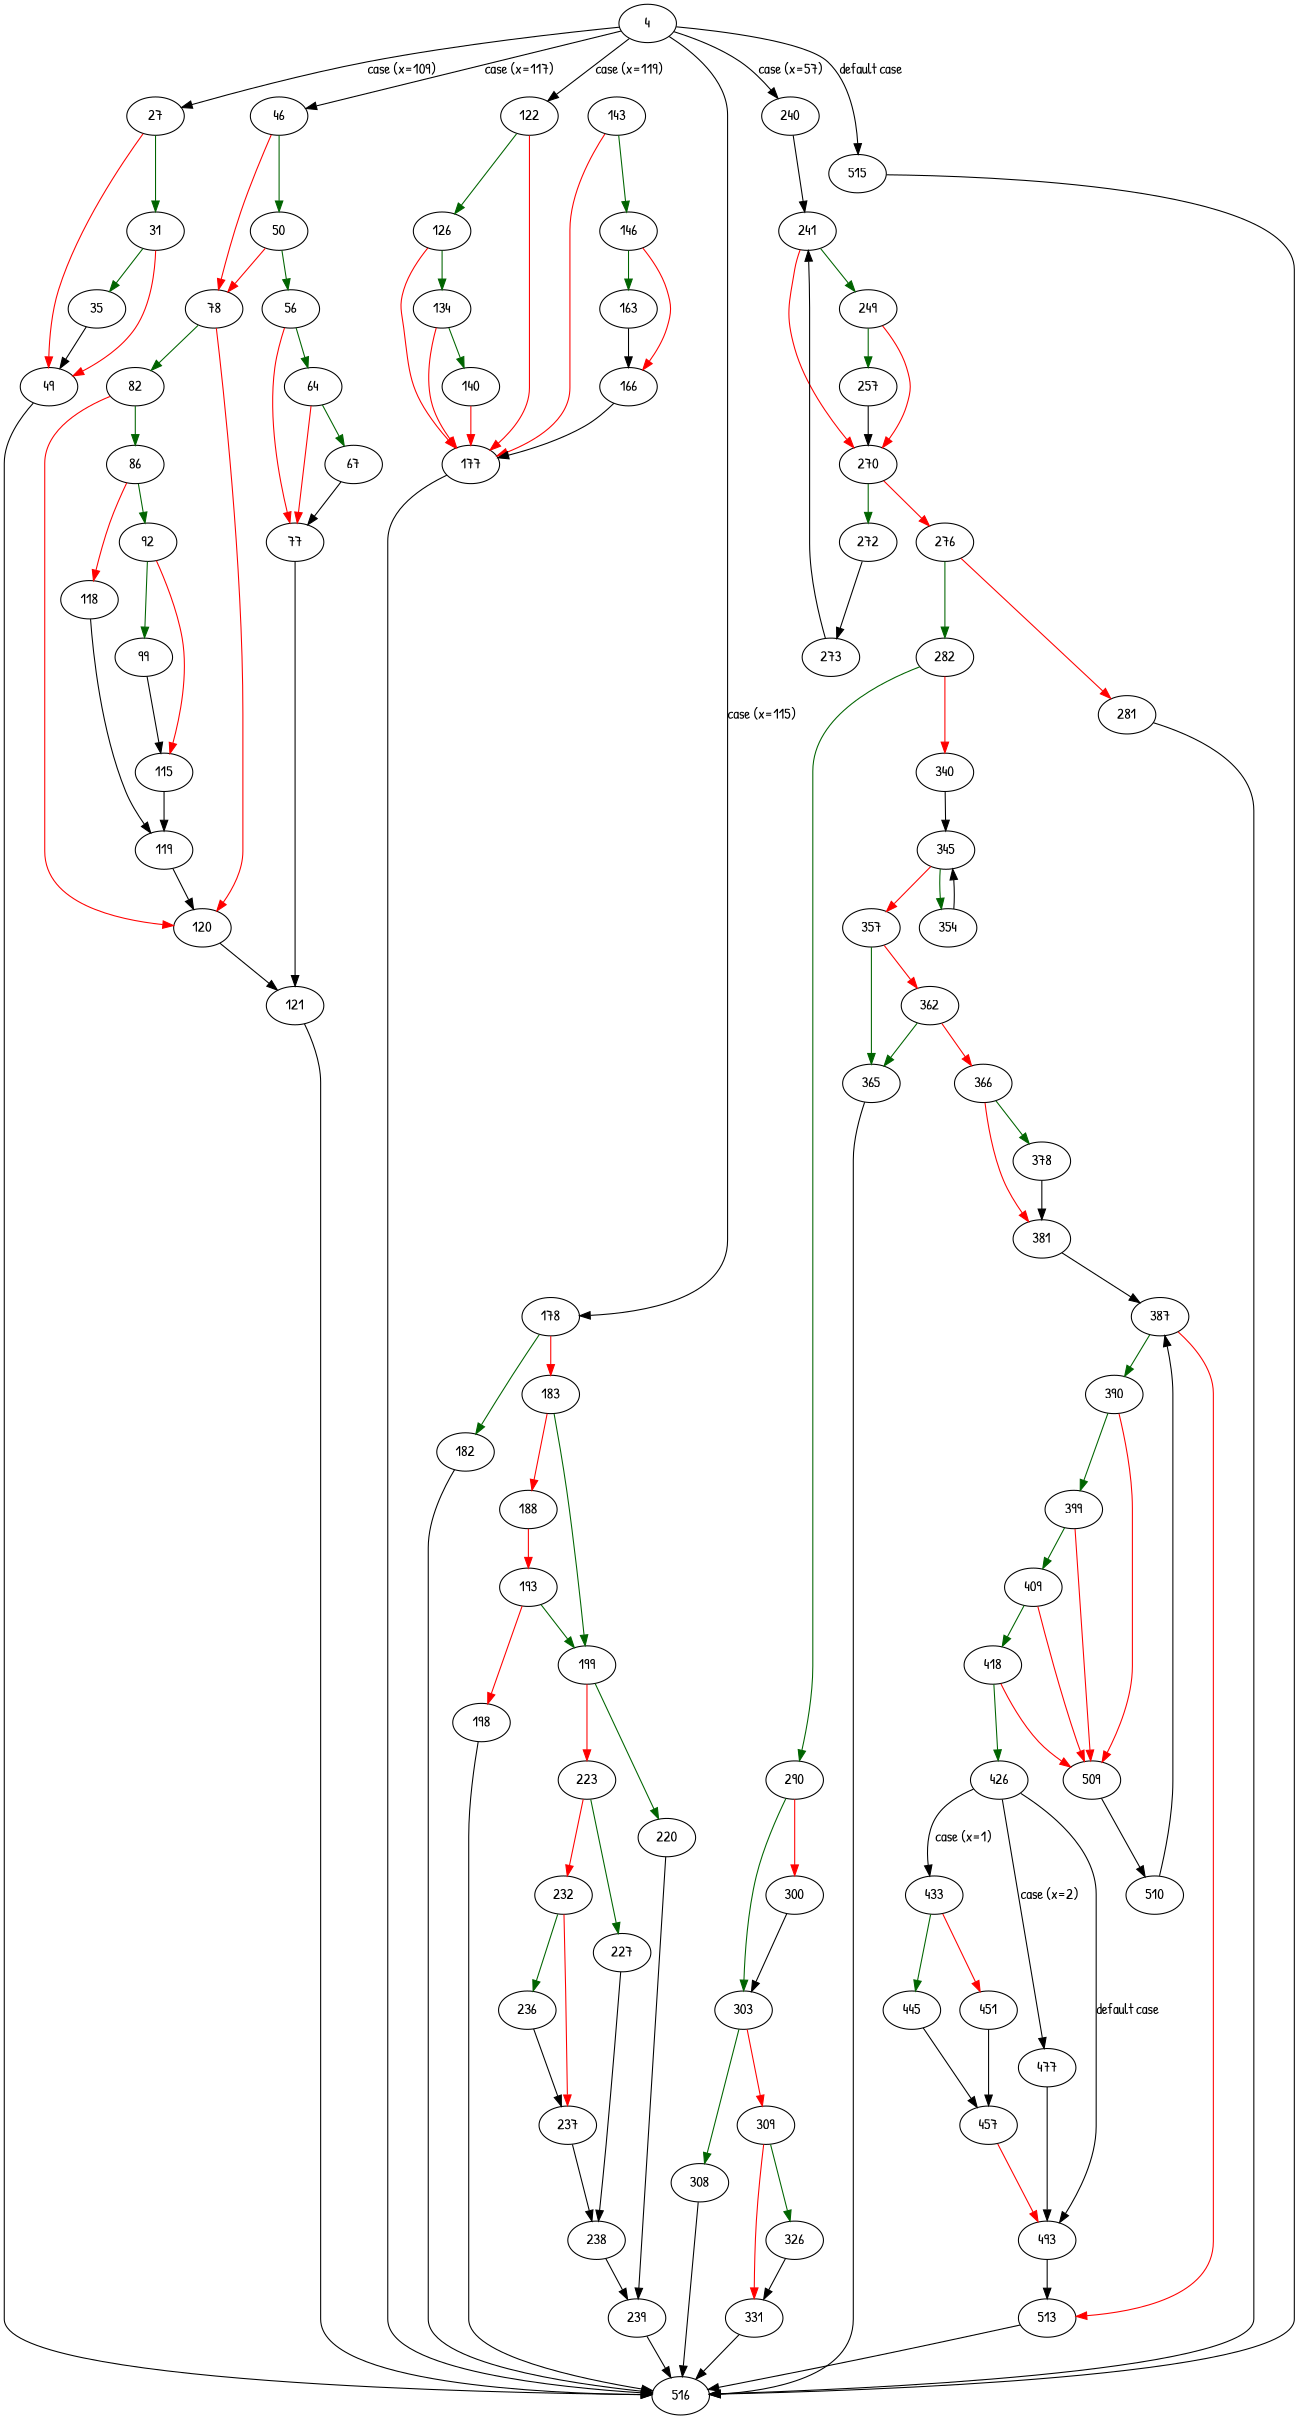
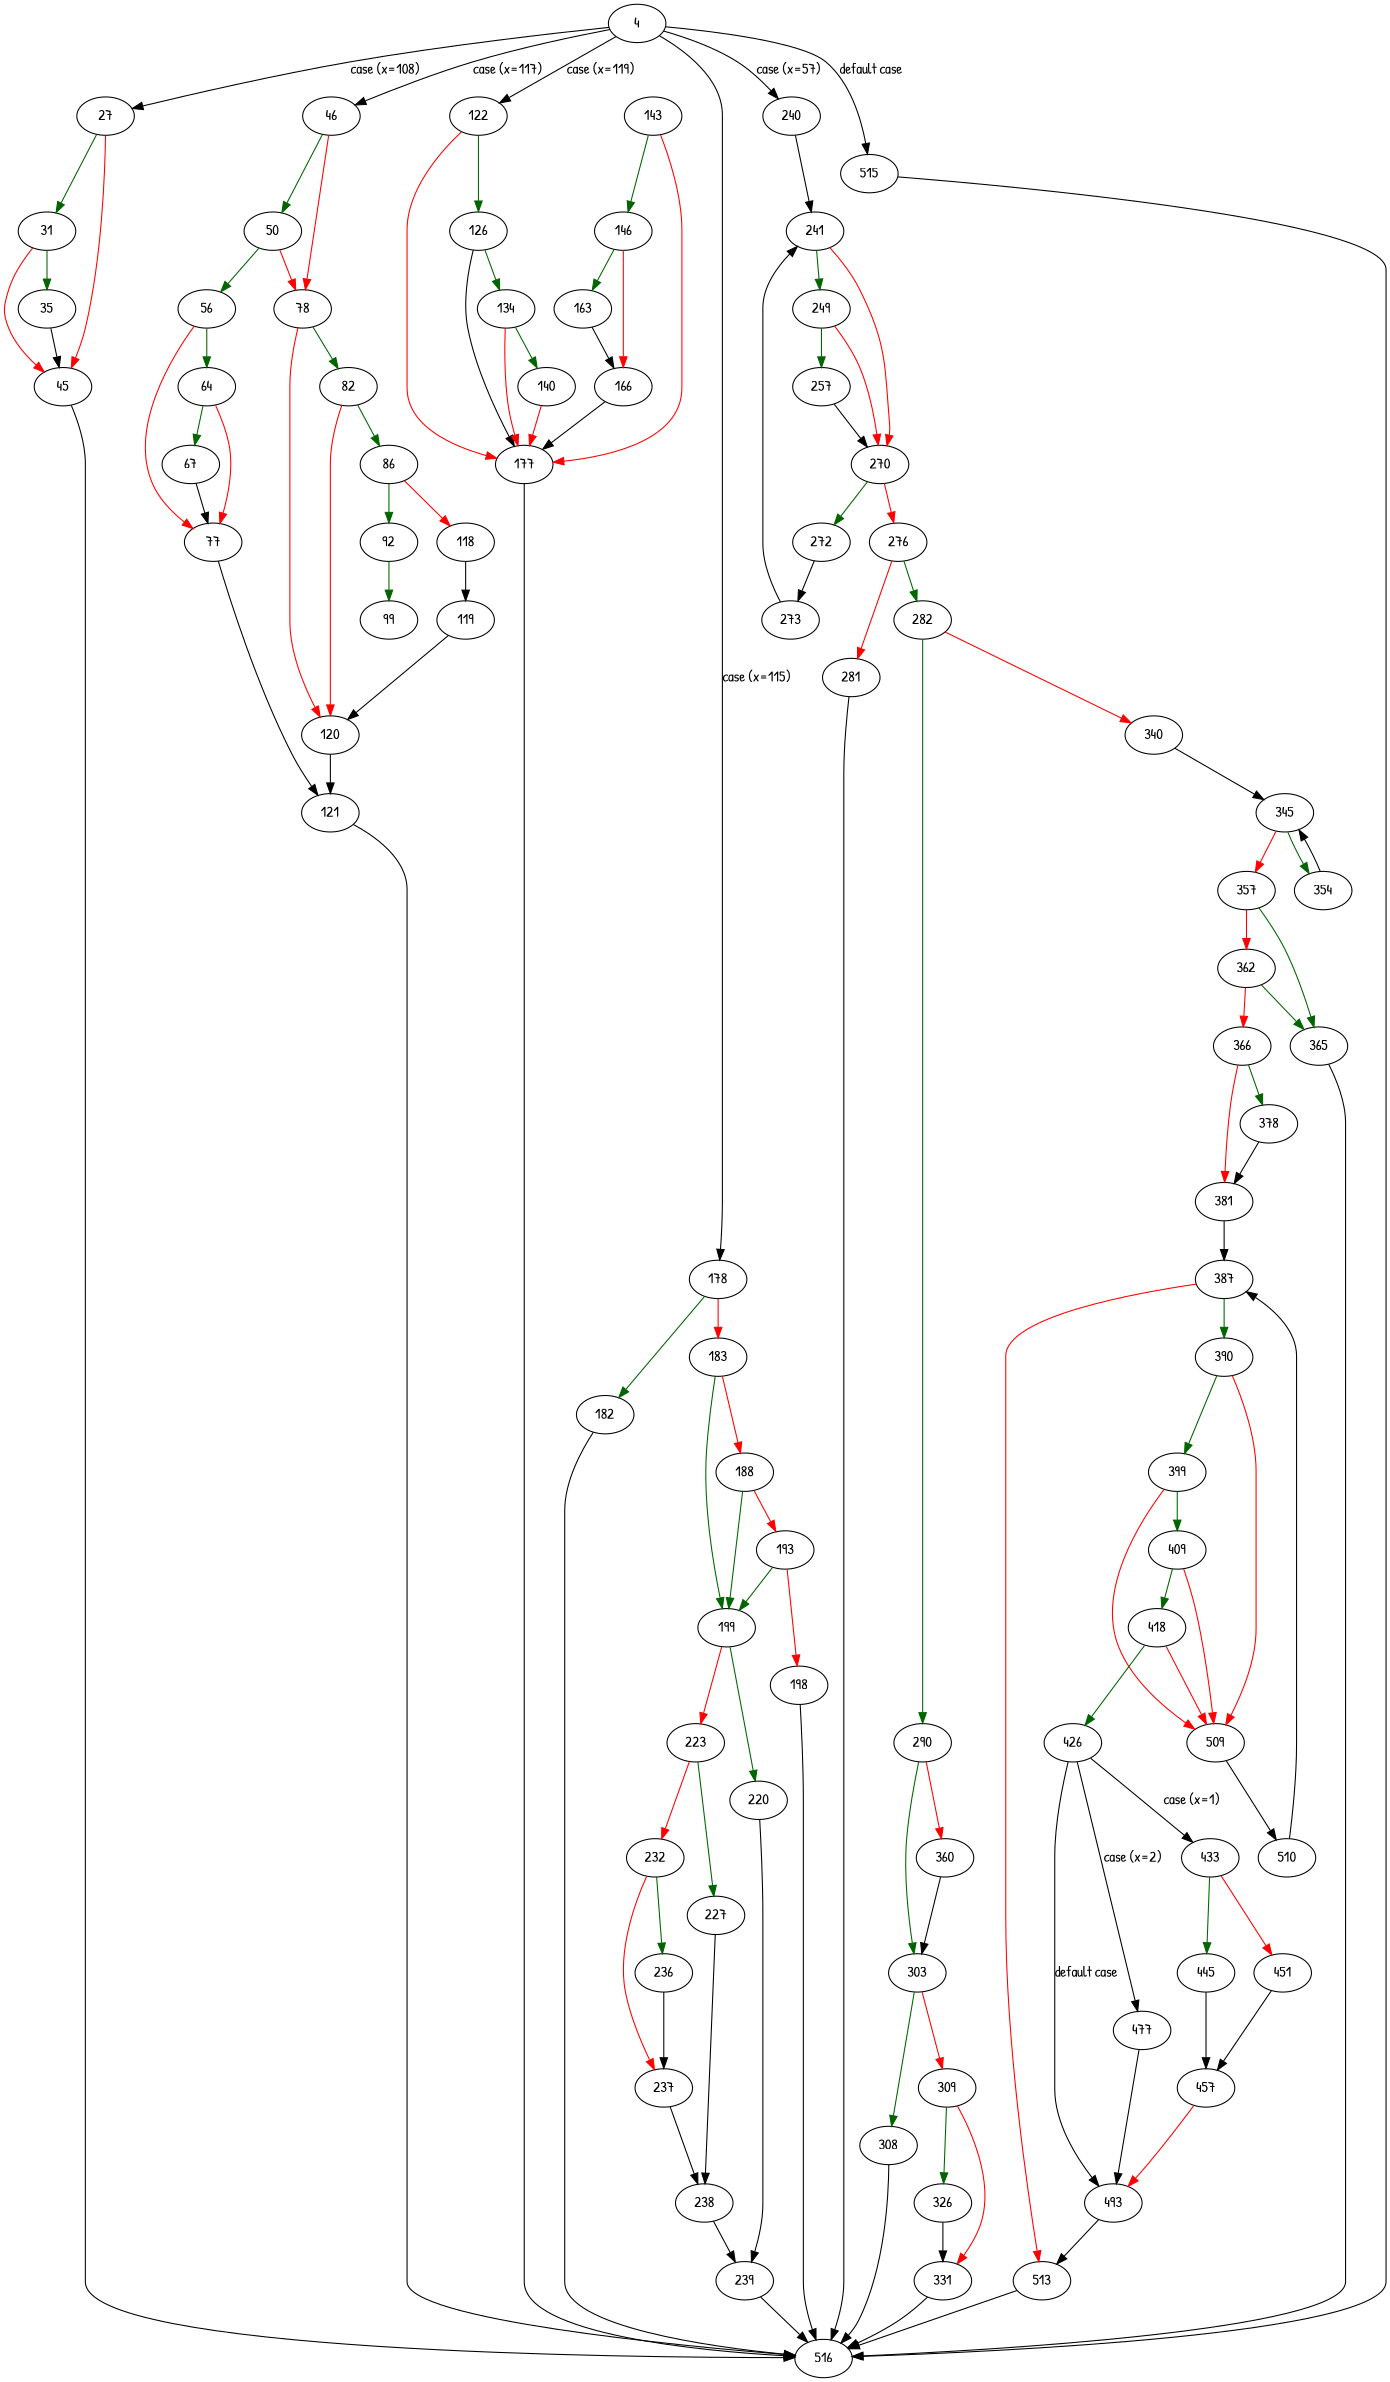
edge "4" -> "27": label "case (x=109)" -> "case (x=108)"
edge "126" -> "177": color red -> black
node "49": label "49" -> "45"
node "115": removed
edge "188" -> "199": added
node "300": label "300" -> "360"
